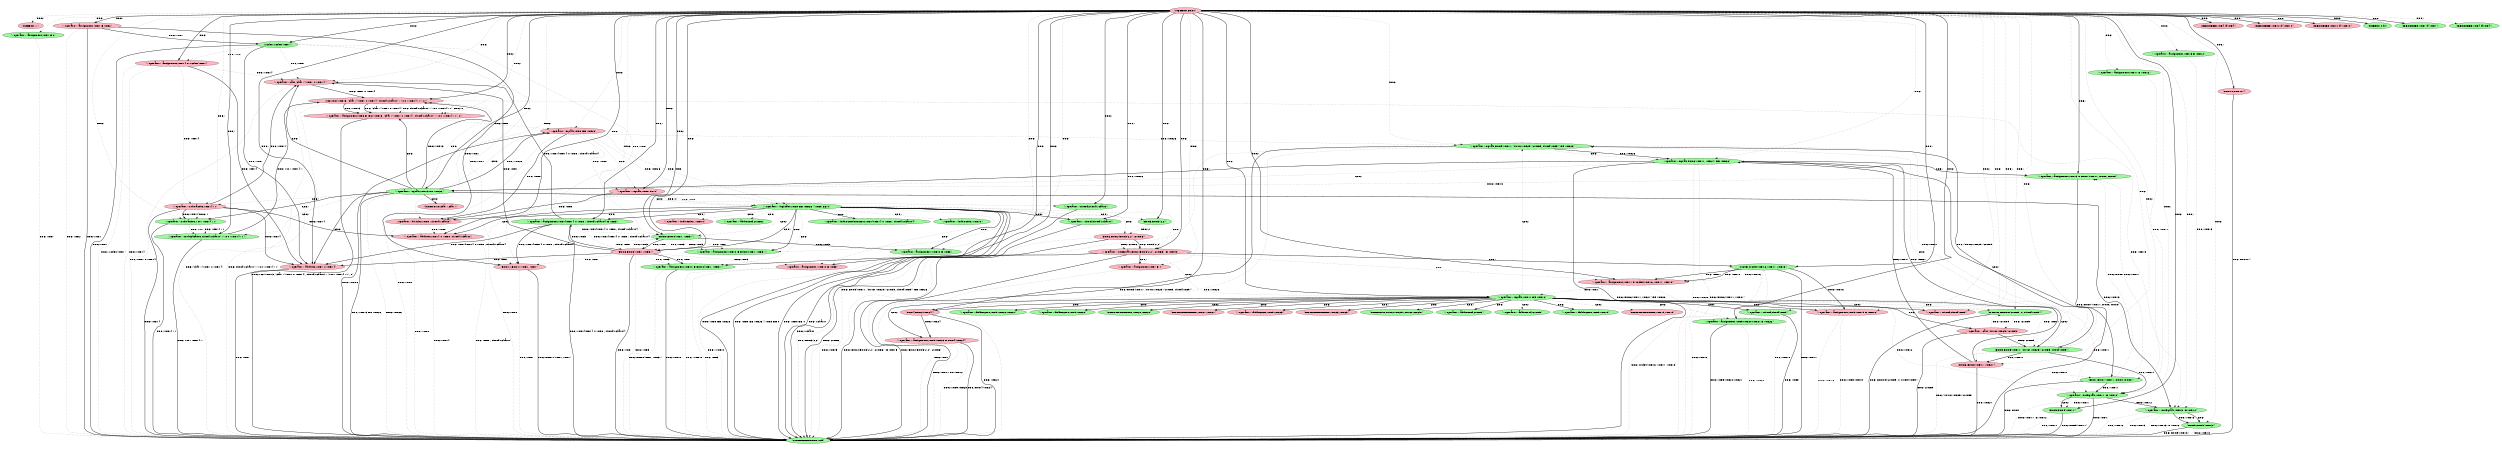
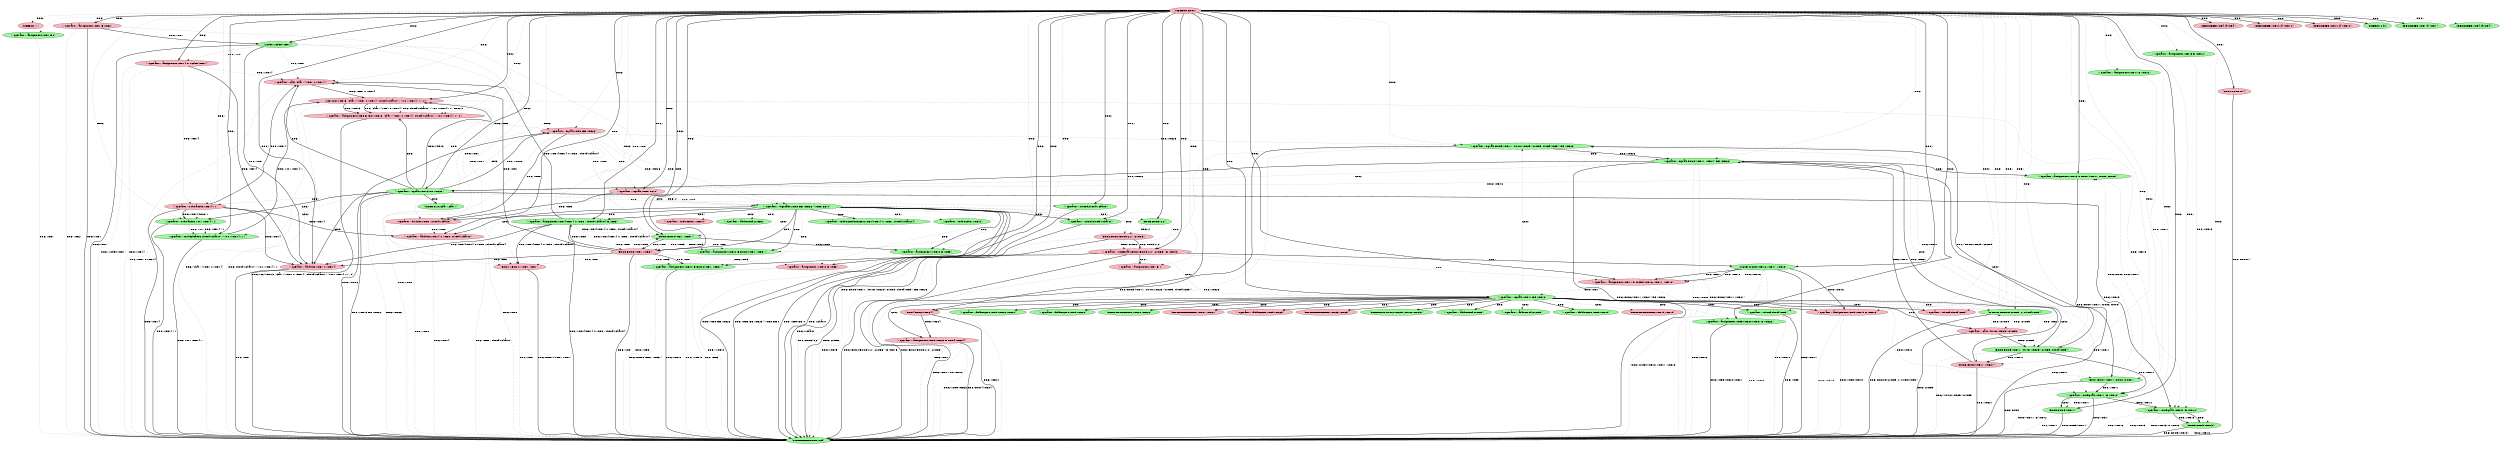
edge "(<operator>.assignment,VAR1 = VAR2)" -> "(FUN11,FUN11(VAR1, VAR1))": style bold -> dotted
edge "(<operator>.equals,VAR13 == VAR26)" -> "(<operator>.logicalOr,VAR8 == VAR26 || VAR8 == 0)": added, label "CDG:"
node "(UNKNOWN,char *,char *)": fillcolor lightpink -> palegreen
